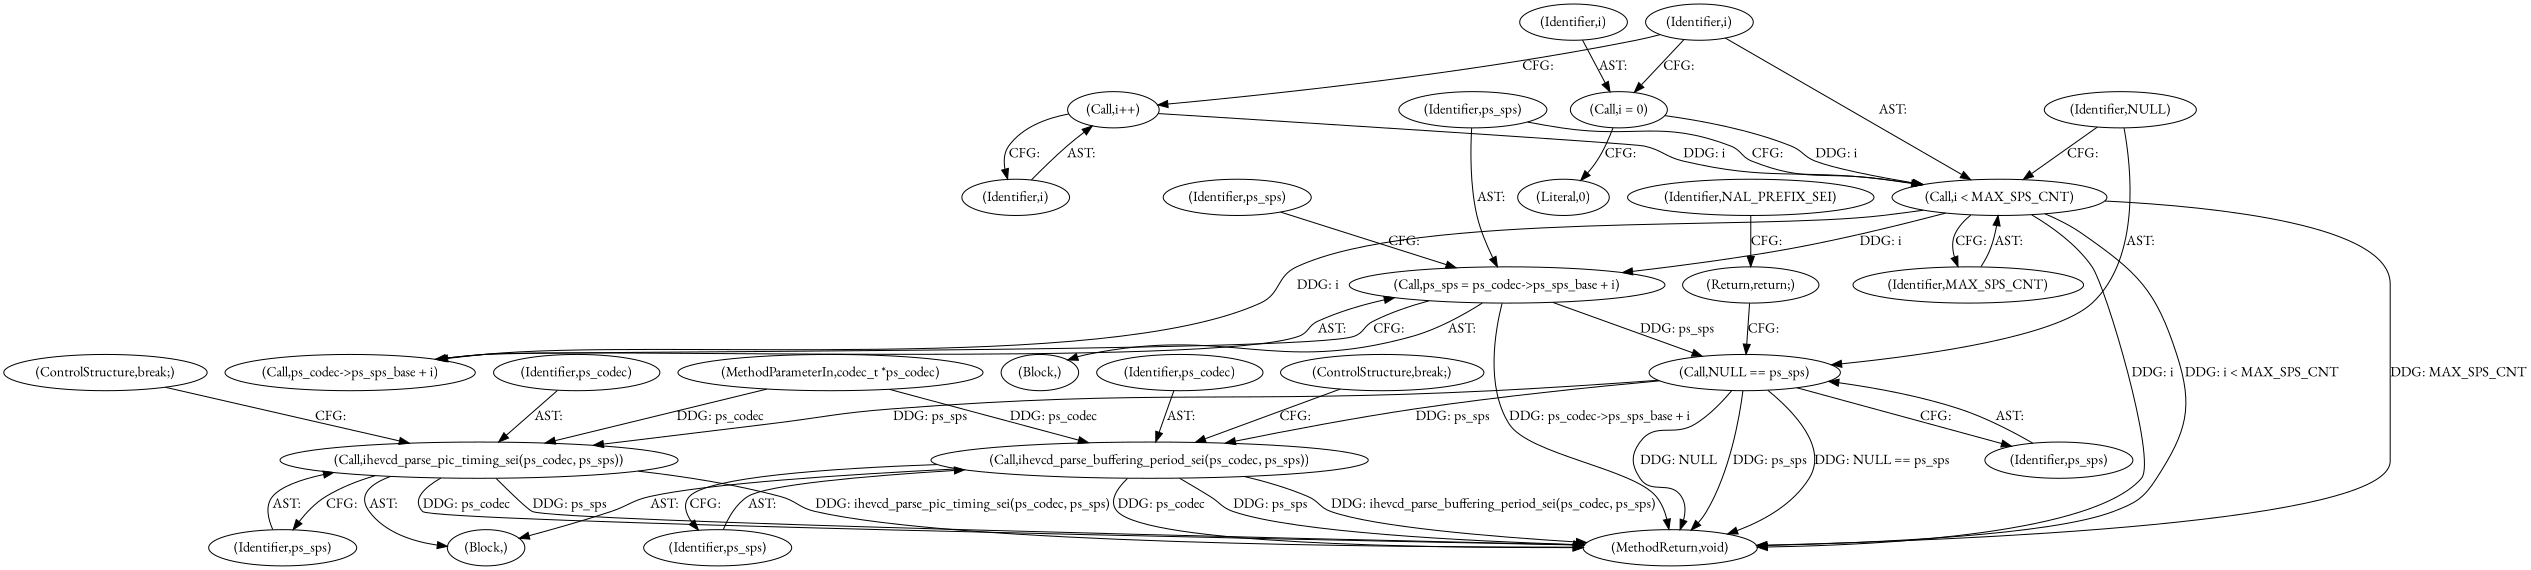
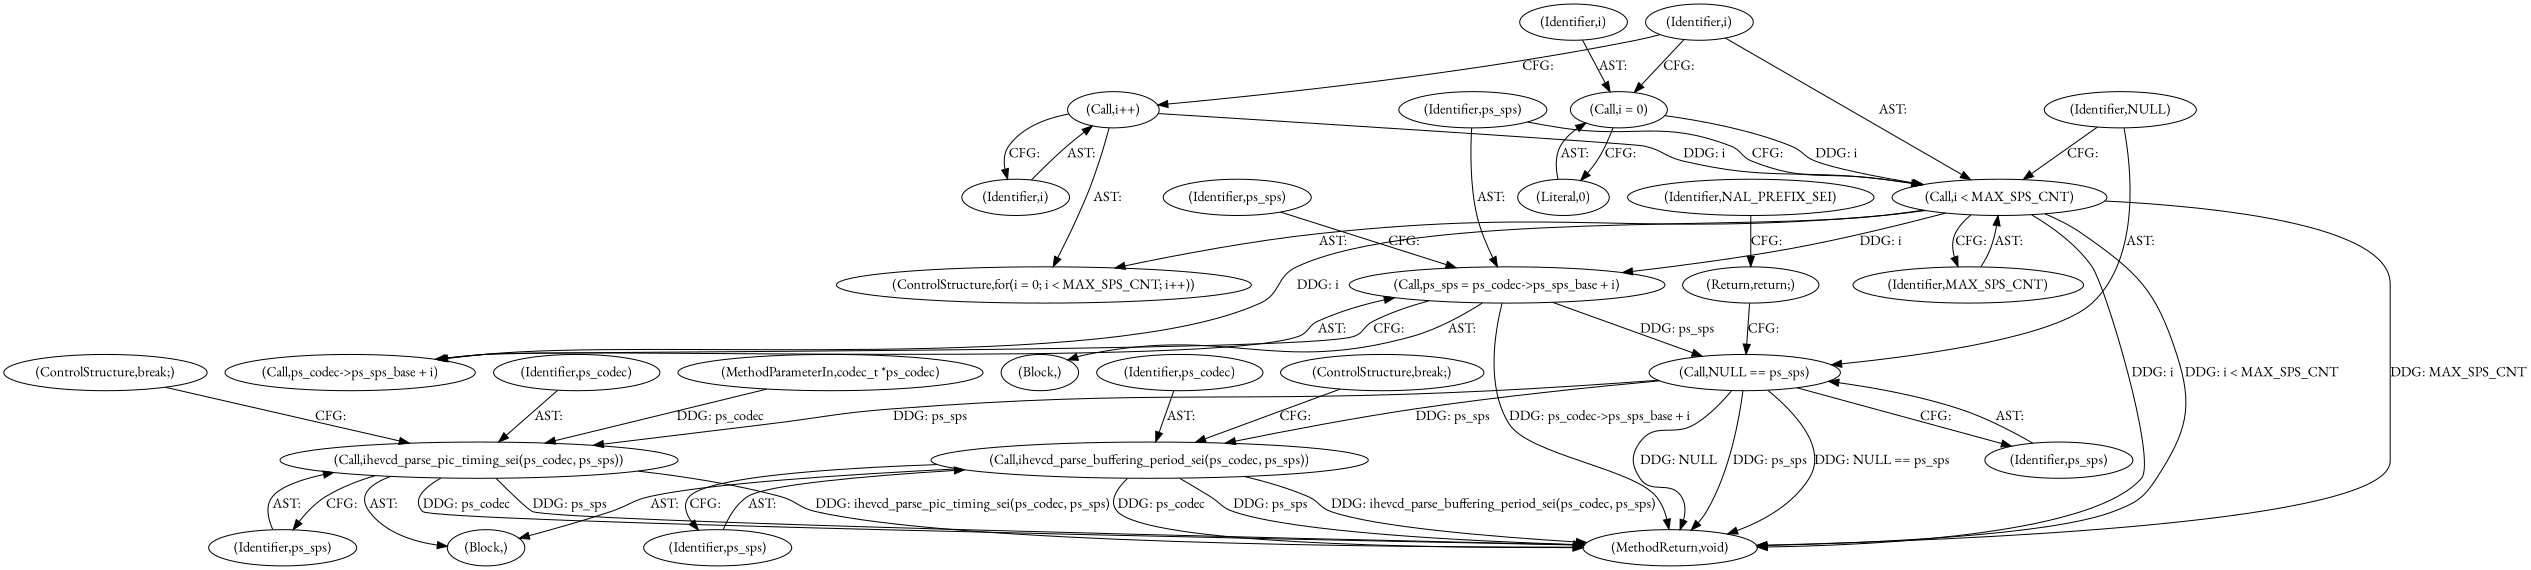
edge "(Literal,0)" -> "(Call,i = 0)": added, label "AST:"
node "(ControlStructure,for(i = 0; i < MAX_SPS_CNT; i++))": added
edge "(MethodParameterIn,codec_t *ps_codec)" -> "(Call,ihevcd_parse_buffering_period_sei(ps_codec, ps_sps))": removed, label "DDG: ps_codec"
